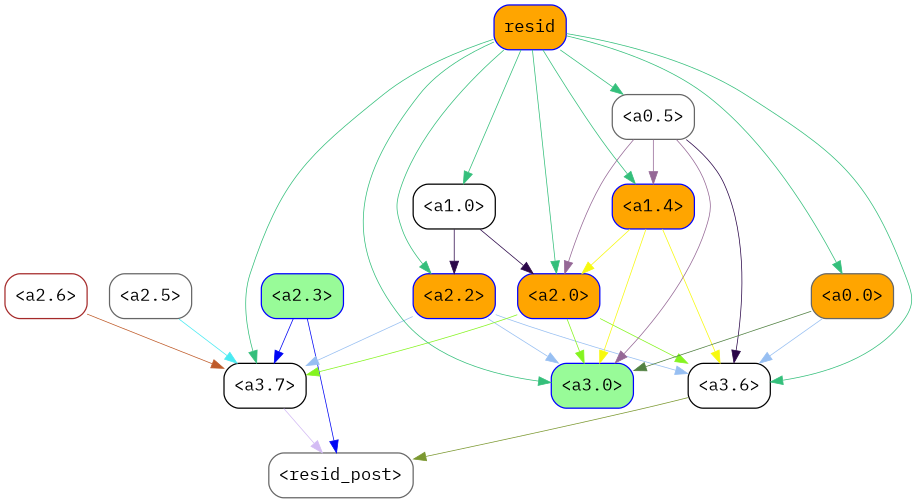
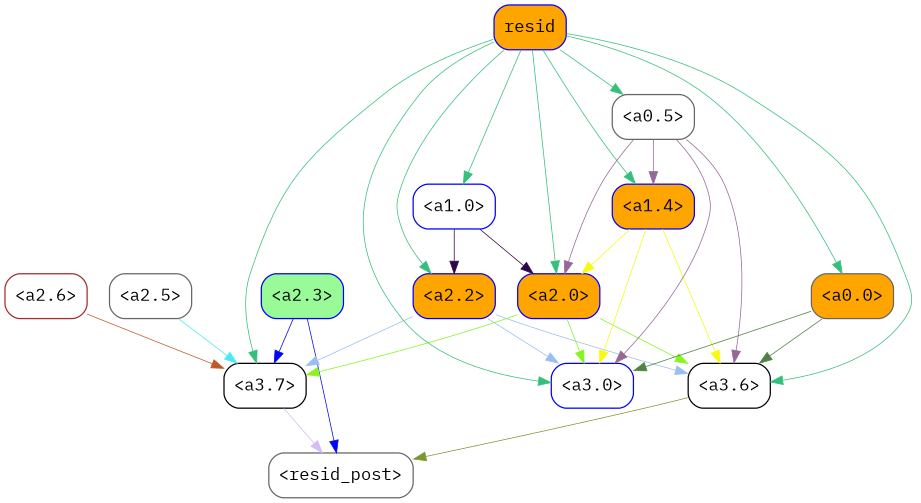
node "<a1.0>": color black -> blue
edge "<a0.5>" -> "<a3.6>": color #2b0749 -> #956896
edge "<a0.0>" -> "<a3.6>": color #97bff2 -> #518142
node "<a3.0>": fillcolor palegreen -> white
